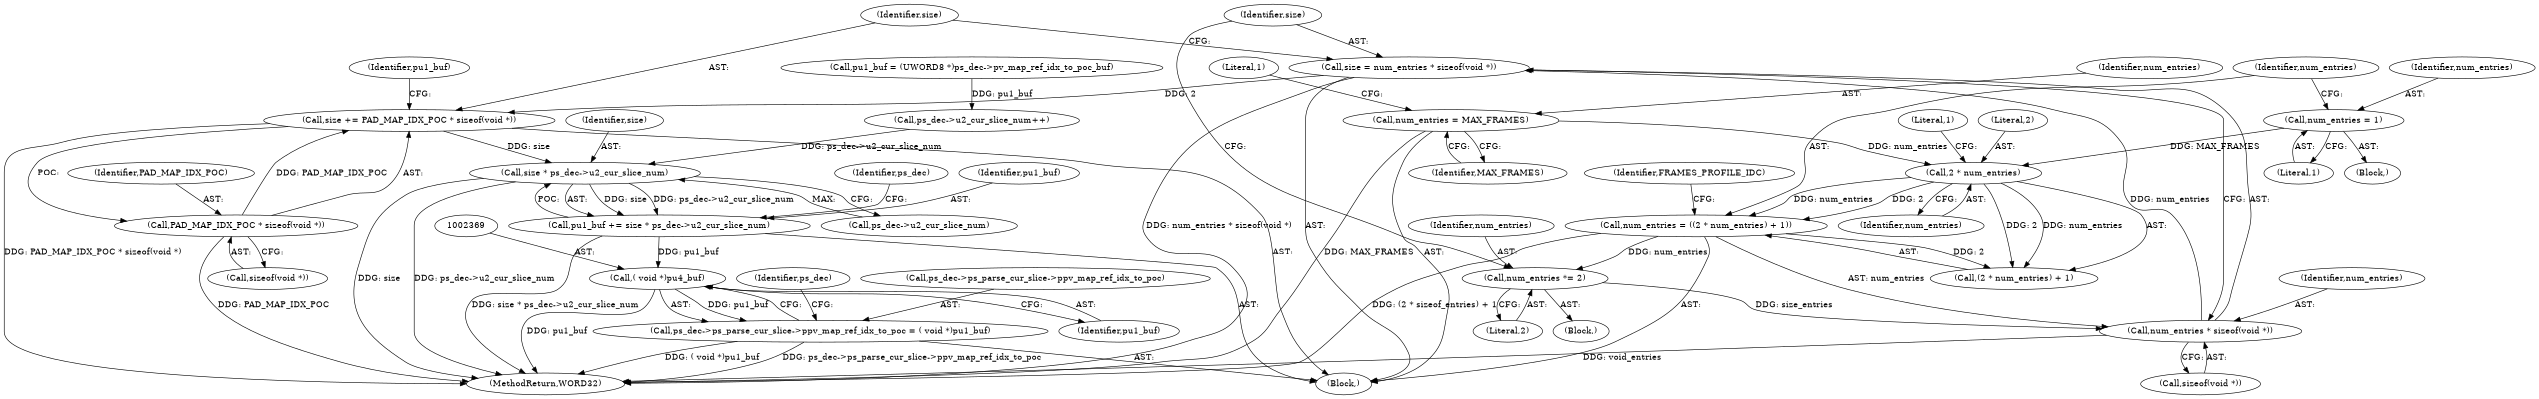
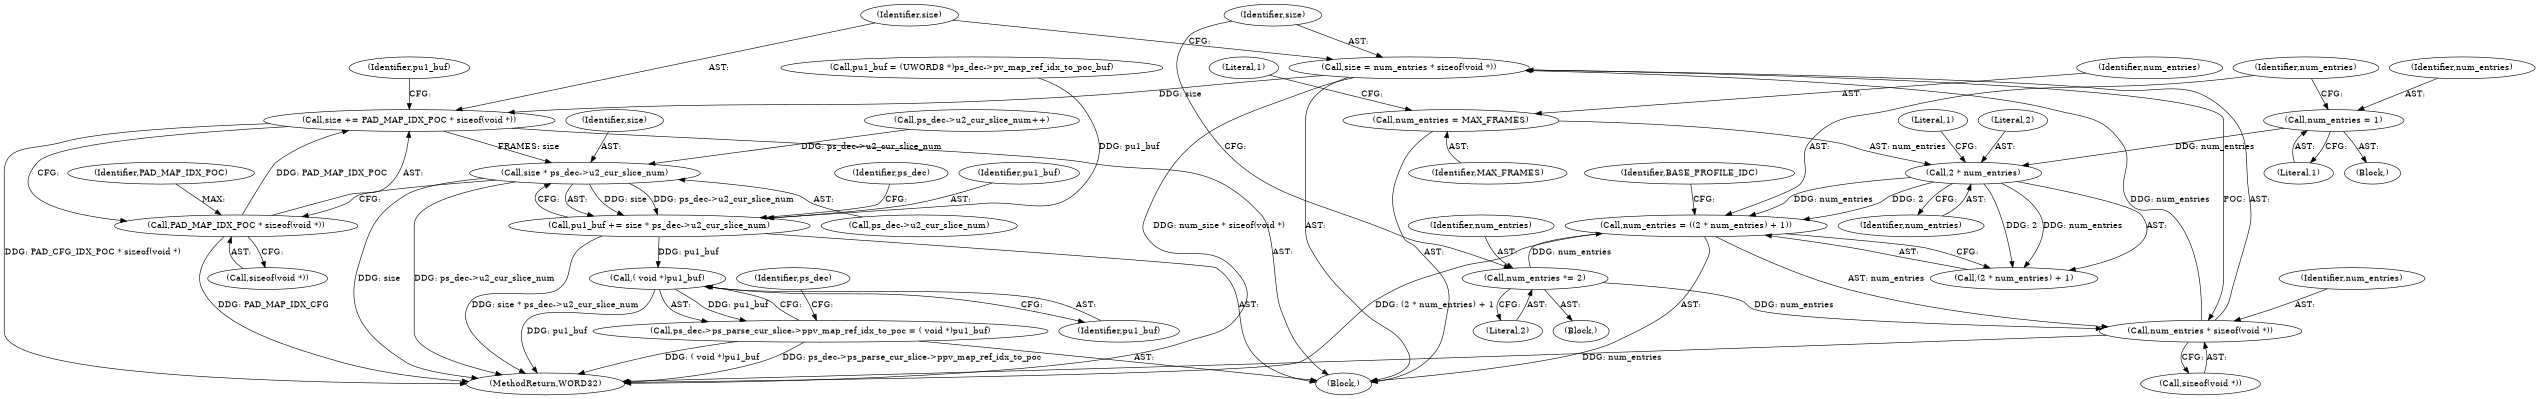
edge "(Call,pu1_buf = (UWORD8 *)ps_dec->pv_map_ref_idx_to_poc_buf)" -> "(Call,ps_dec->u2_cur_slice_num++)": now "(Call,pu1_buf = (UWORD8 *)ps_dec->pv_map_ref_idx_to_poc_buf)" -> "(Call,pu1_buf += size * ps_dec->u2_cur_slice_num)"
edge "(Call,size = num_entries * sizeof(void *))" -> "(Call,size += PAD_MAP_IDX_POC * sizeof(void *))": label "DDG: 2" -> "DDG: size"
edge "(Call,num_entries = MAX_FRAMES)" -> "(Identifier,MAX_FRAMES)": removed, label "CFG:"
edge "(Call,size += PAD_MAP_IDX_POC * sizeof(void *))" -> "(Call,size * ps_dec->u2_cur_slice_num)": label "DDG: size" -> "FRAMES: size"
edge "(Identifier,MAX_FRAMES)" -> "(Call,num_entries = MAX_FRAMES)": label "CFG: " -> "AST: "
edge "(Call,num_entries = MAX_FRAMES)" -> "(Call,2 * num_entries)": label "DDG: num_entries" -> "AST: num_entries"
edge "(Call,num_entries = 1)" -> "(Call,2 * num_entries)": label "DDG: MAX_FRAMES" -> "DDG: num_entries"
edge "(Call,size += PAD_MAP_IDX_POC * sizeof(void *))" -> "(Call,PAD_MAP_IDX_POC * sizeof(void *))": label "POC: " -> "CFG: "
node "(Identifier,FRAMES_PROFILE_IDC)": label "(Identifier,FRAMES_PROFILE_IDC)" -> "(Identifier,BASE_PROFILE_IDC)"
edge "(Call,size * ps_dec->u2_cur_slice_num)" -> "(Call,ps_dec->u2_cur_slice_num)": now "(Call,size * ps_dec->u2_cur_slice_num)" -> "(Call,PAD_MAP_IDX_POC * sizeof(void *))"
edge "(Identifier,PAD_MAP_IDX_POC)" -> "(Call,PAD_MAP_IDX_POC * sizeof(void *))": label "AST: " -> "MAX: "
edge "(Call,pu1_buf += size * ps_dec->u2_cur_slice_num)" -> "(Call,size * ps_dec->u2_cur_slice_num)": label "POC: " -> "CFG: "
edge "(Call,ps_dec->u2_cur_slice_num)" -> "(Call,size * ps_dec->u2_cur_slice_num)": label "MAX: " -> "AST: "
edge "(Call,size = num_entries * sizeof(void *))" -> "(Call,num_entries * sizeof(void *))": label "CFG: " -> "POC: "
node "1002369": removed
edge "(Call,size = num_entries * sizeof(void *))" -> "(MethodReturn,WORD32)": label "DDG: num_entries * sizeof(void *)" -> "DDG: num_size * sizeof(void *)"
edge "(Call,size += PAD_MAP_IDX_POC * sizeof(void *))" -> "(MethodReturn,WORD32)": label "DDG: PAD_MAP_IDX_POC * sizeof(void *)" -> "DDG: PAD_CFG_IDX_POC * sizeof(void *)"
edge "(Call,num_entries = ((2 * num_entries) + 1))" -> "(Call,(2 * num_entries) + 1)": label "DDG: 2" -> "CFG: "
edge "(Call,num_entries = ((2 * num_entries) + 1))" -> "(Call,num_entries *= 2)": reversed
node "(Call,( void *)pu4_buf)": label "(Call,( void *)pu4_buf)" -> "(Call,( void *)pu1_buf)"
node "(Call,ps_dec->ps_parse_cur_slice->ppv_map_ref_idx_to_poc)": removed
edge "(Call,PAD_MAP_IDX_POC * sizeof(void *))" -> "(MethodReturn,WORD32)": label "DDG: PAD_MAP_IDX_POC" -> "DDG: PAD_MAP_IDX_CFG"
edge "(Call,num_entries = ((2 * num_entries) + 1))" -> "(MethodReturn,WORD32)": label "DDG: (2 * sizeof_entries) + 1" -> "DDG: (2 * num_entries) + 1"
edge "(Call,num_entries *= 2)" -> "(Call,num_entries * sizeof(void *))": label "DDG: size_entries" -> "DDG: num_entries"
edge "(Call,num_entries * sizeof(void *))" -> "(MethodReturn,WORD32)": label "DDG: void_entries" -> "DDG: num_entries"
edge "(Call,num_entries = MAX_FRAMES)" -> "(MethodReturn,WORD32)": removed, label "DDG: MAX_FRAMES"
